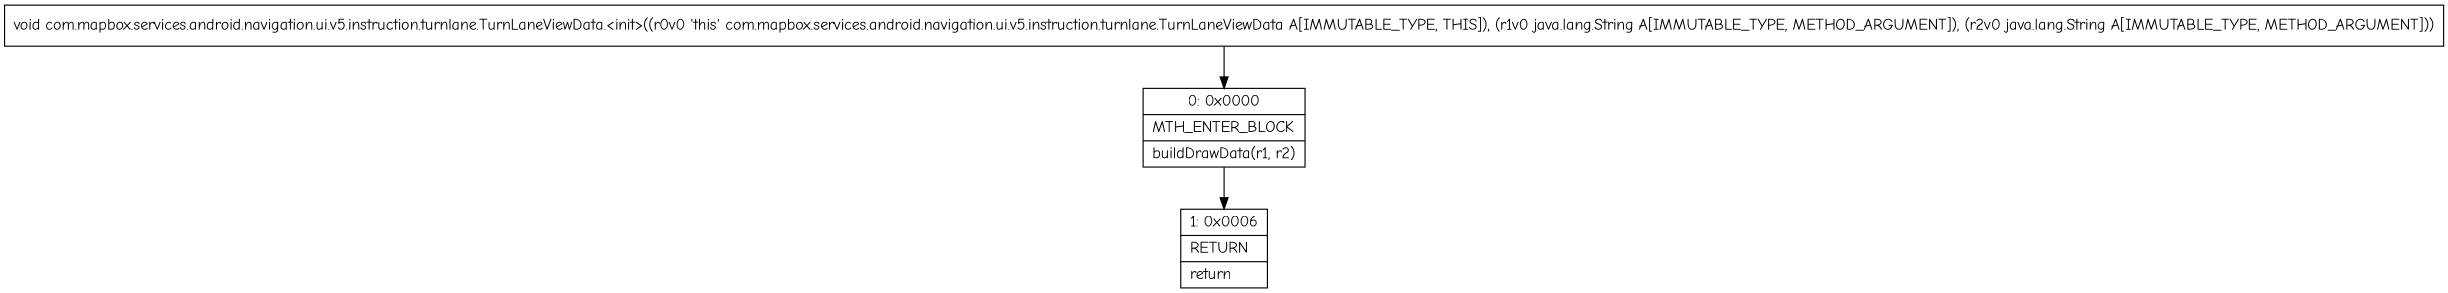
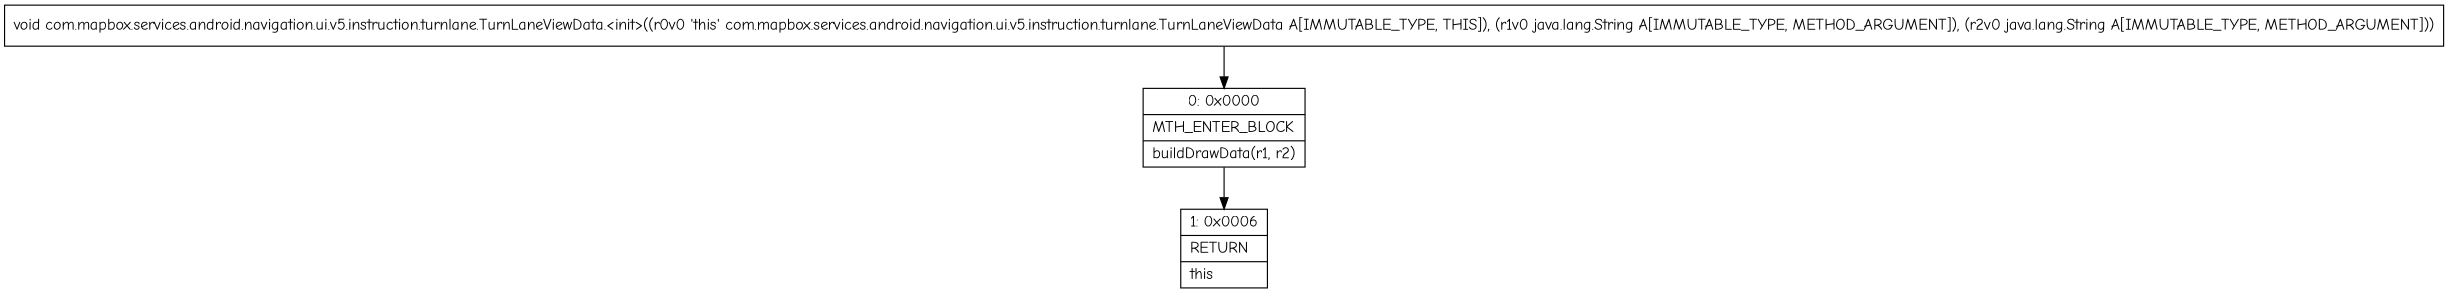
node "1: 0x0006": text "return" -> "this"
